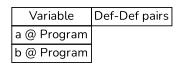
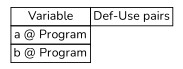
node "Variable": text "Def-Def pairs" -> "Def-Use pairs"
